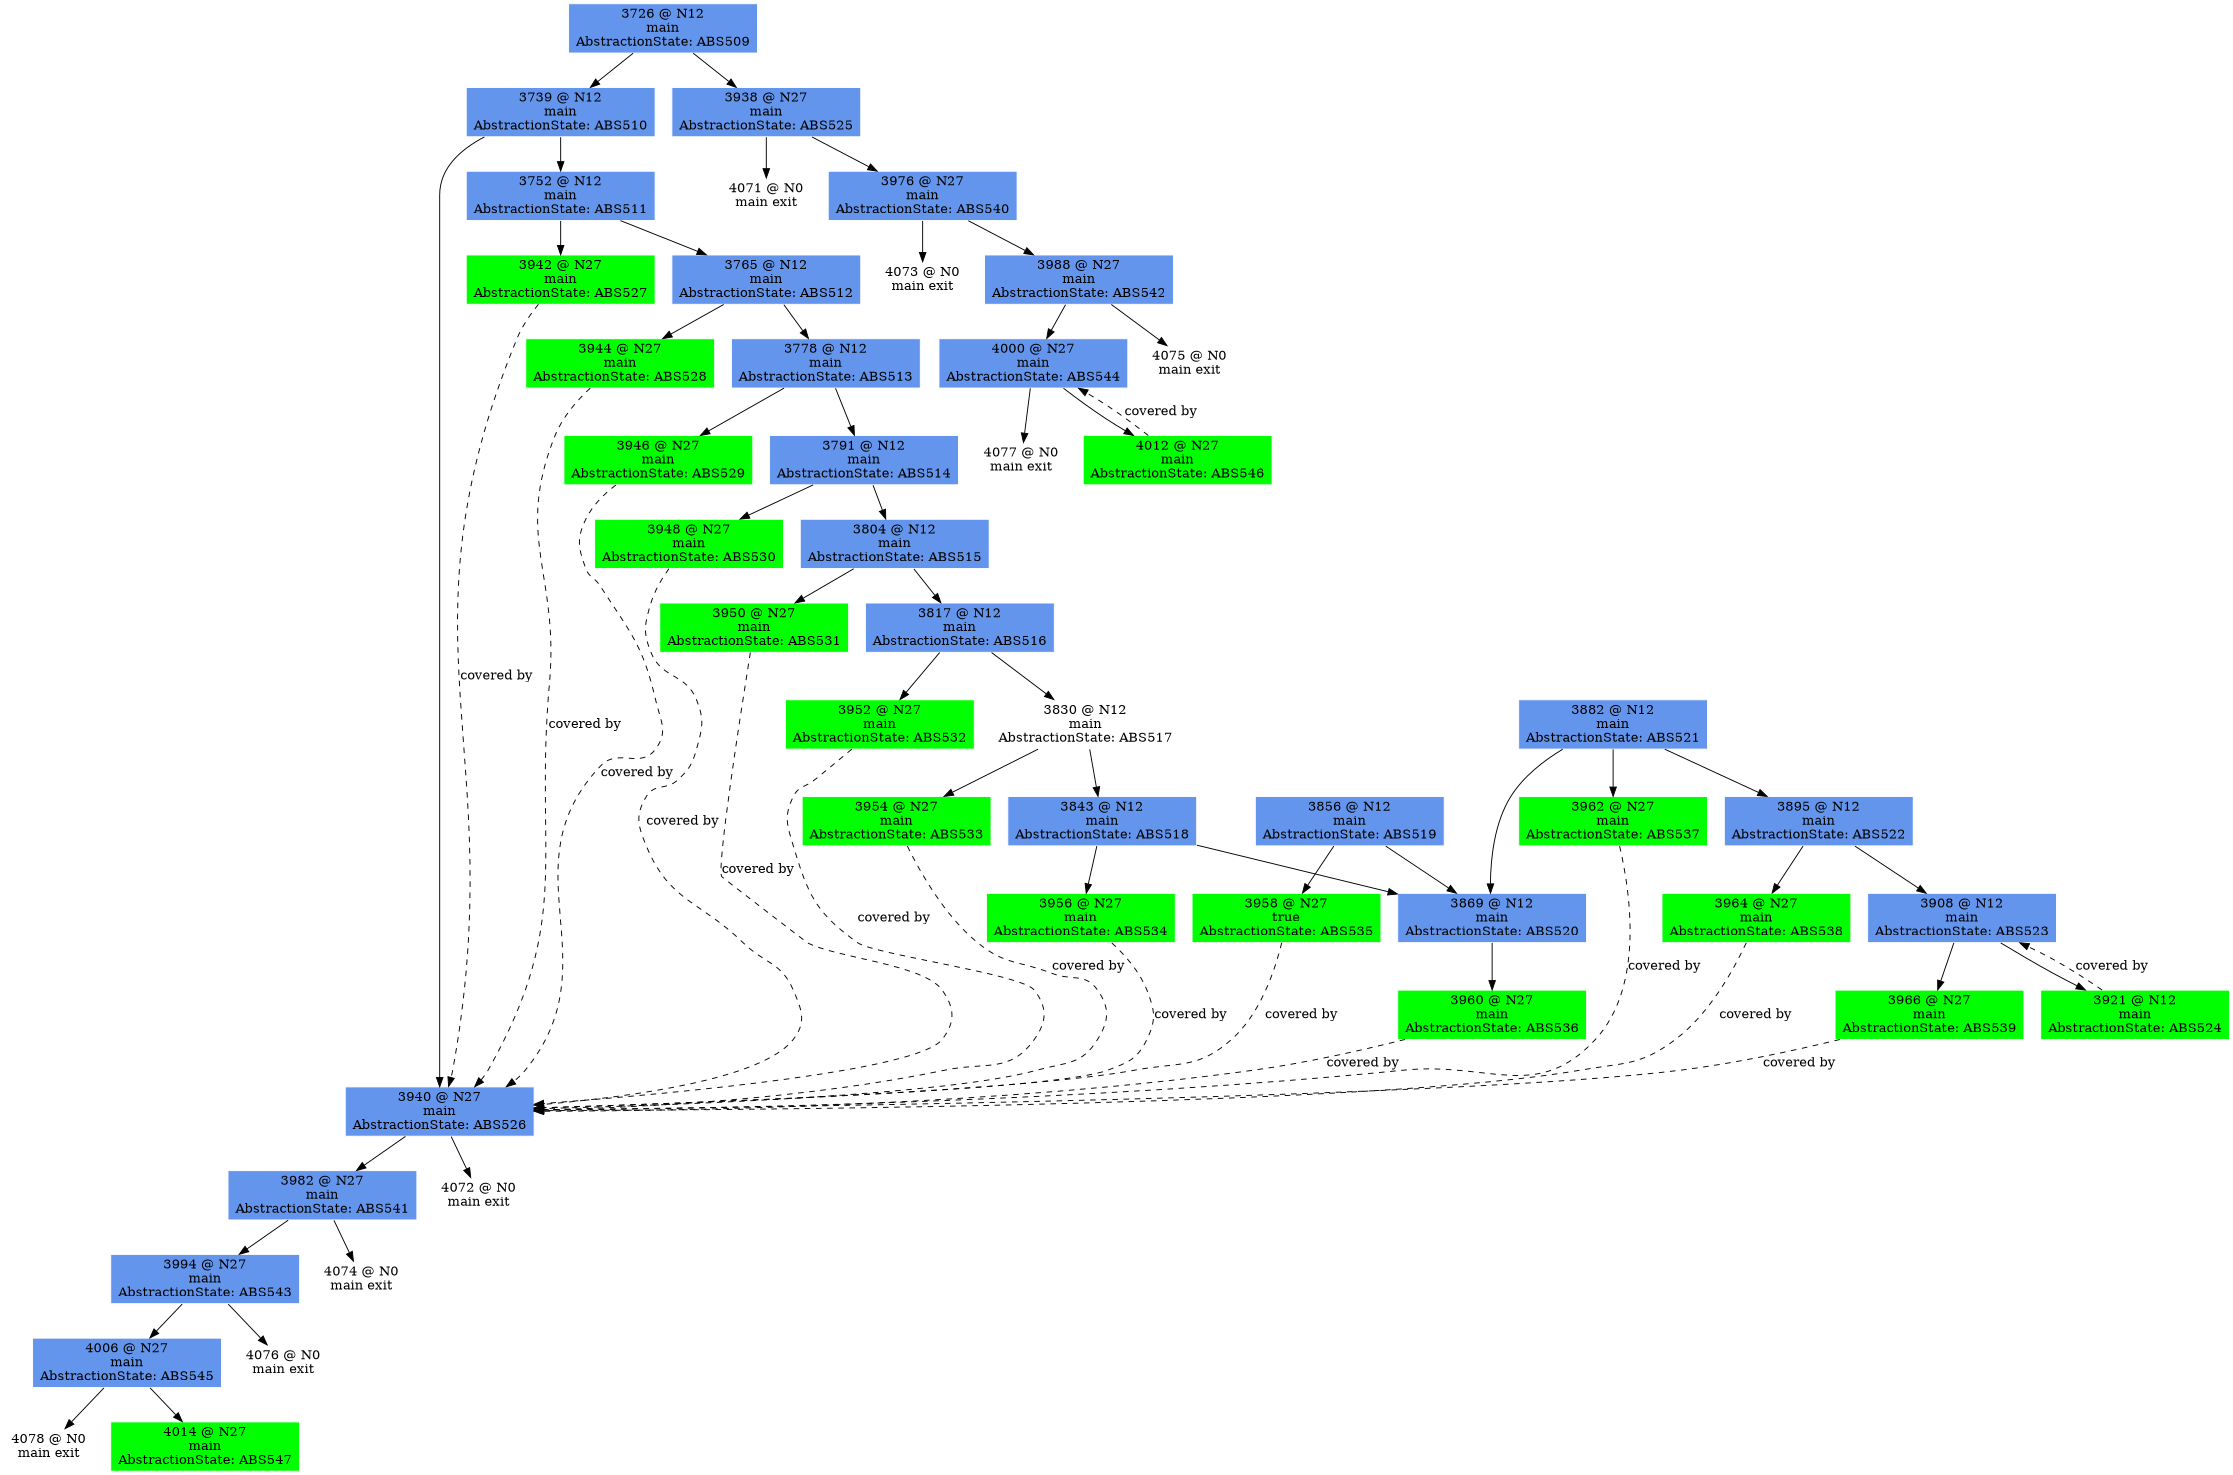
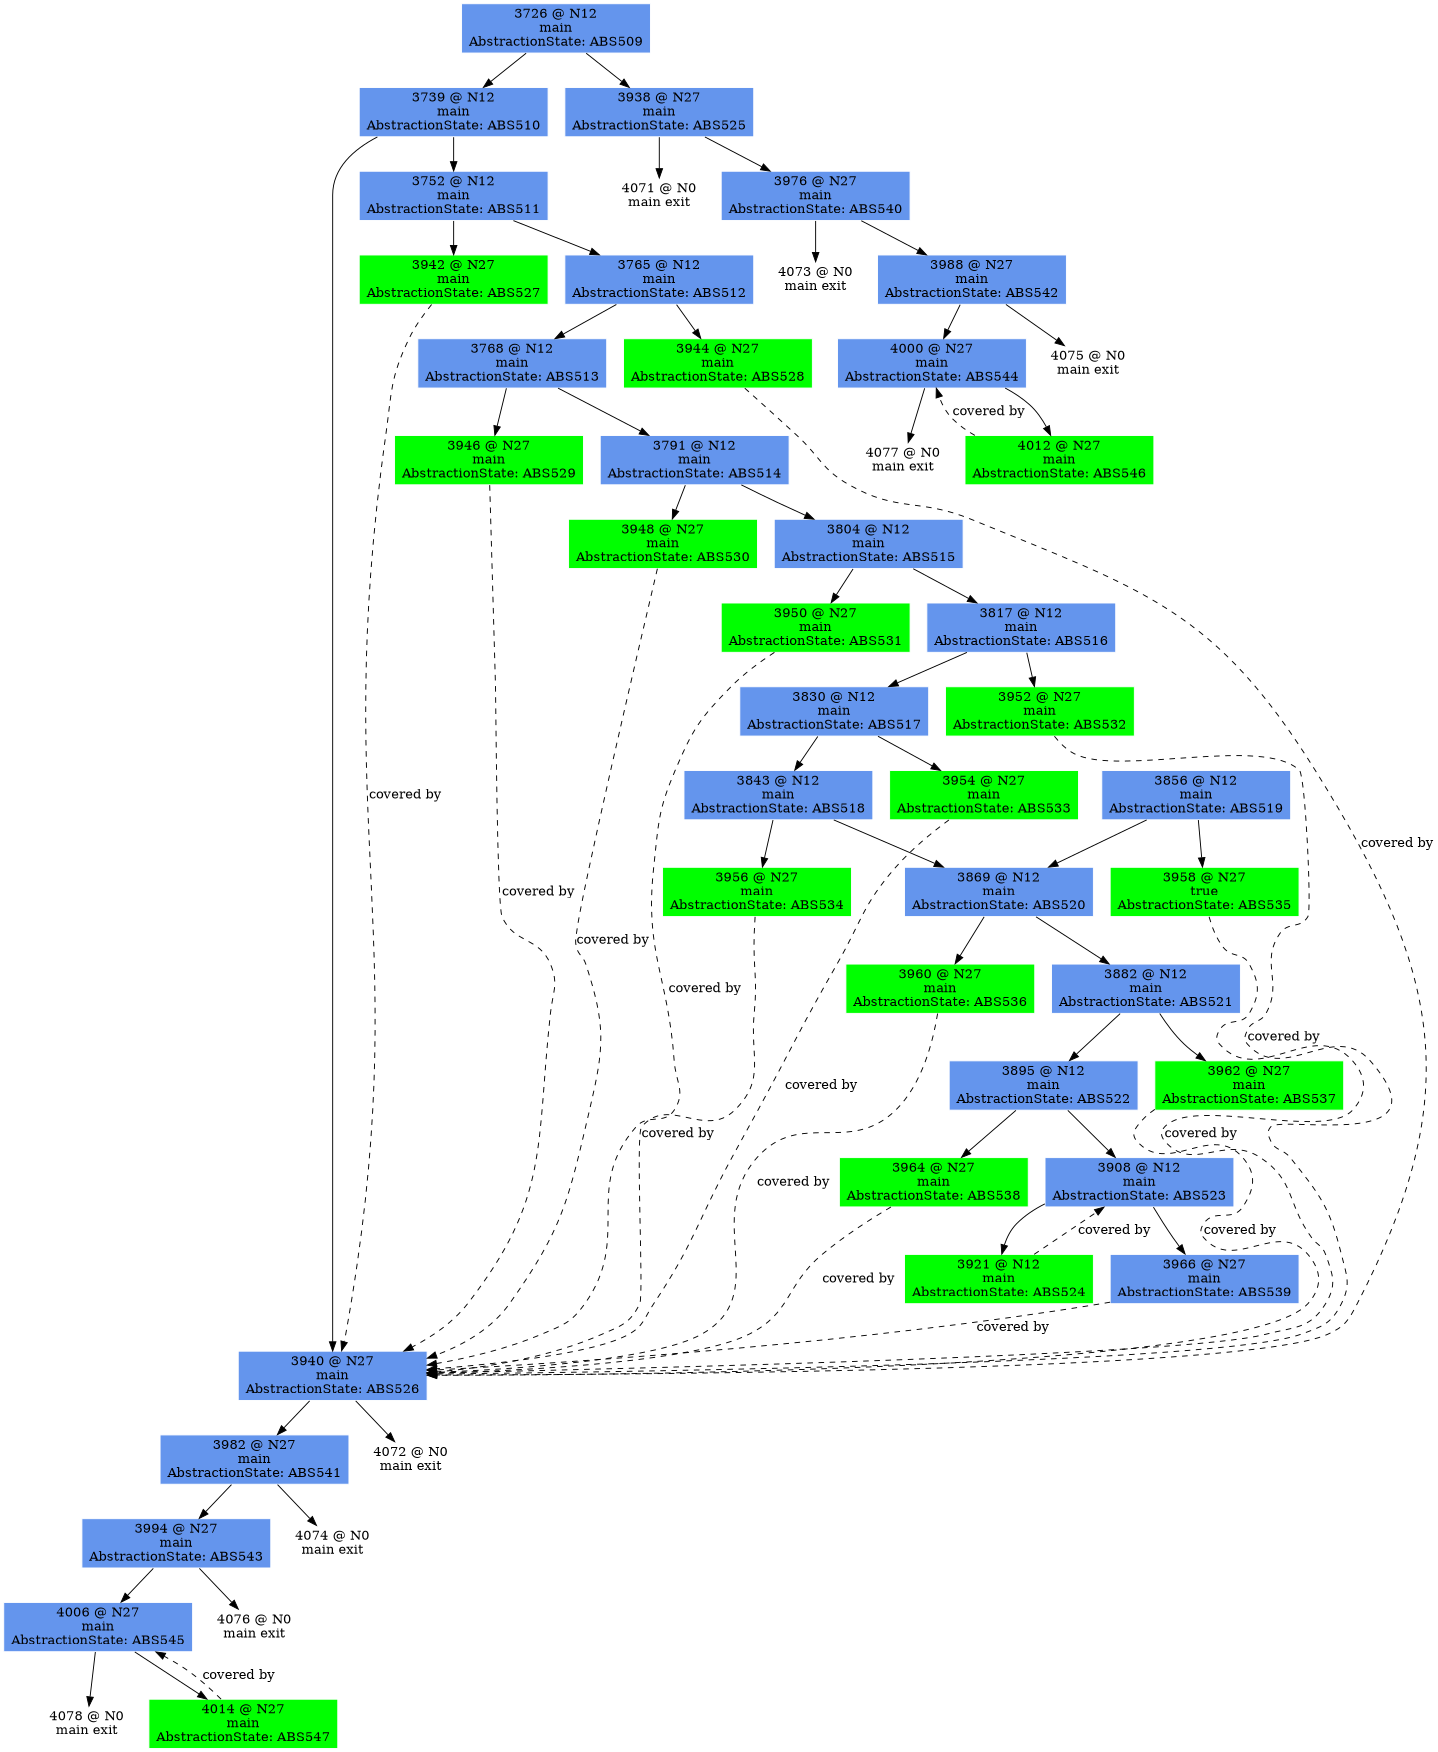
node "3778 @ N12 main AbstractionState: ABS513": label "3778 @ N12 main AbstractionState: ABS513" -> "3768 @ N12 main AbstractionState: ABS513"
node "3830 @ N12 main AbstractionState: ABS517": fillcolor white -> cornflowerblue
edge "3882 @ N12 main AbstractionState: ABS521" -> "3869 @ N12 main AbstractionState: ABS520": reversed
node "3966 @ N27 main AbstractionState: ABS539": fillcolor green -> cornflowerblue
edge "4014 @ N27 main AbstractionState: ABS547" -> "4006 @ N27 main AbstractionState: ABS545": added, label "covered by"
